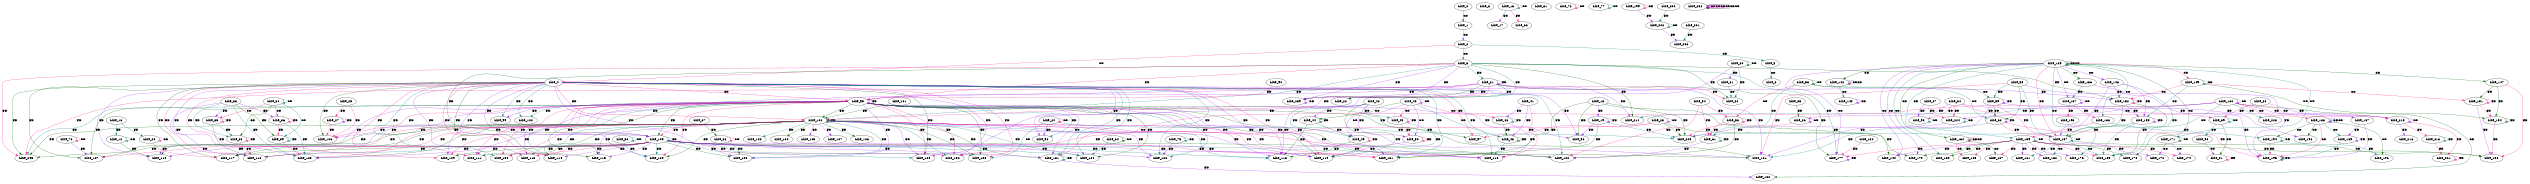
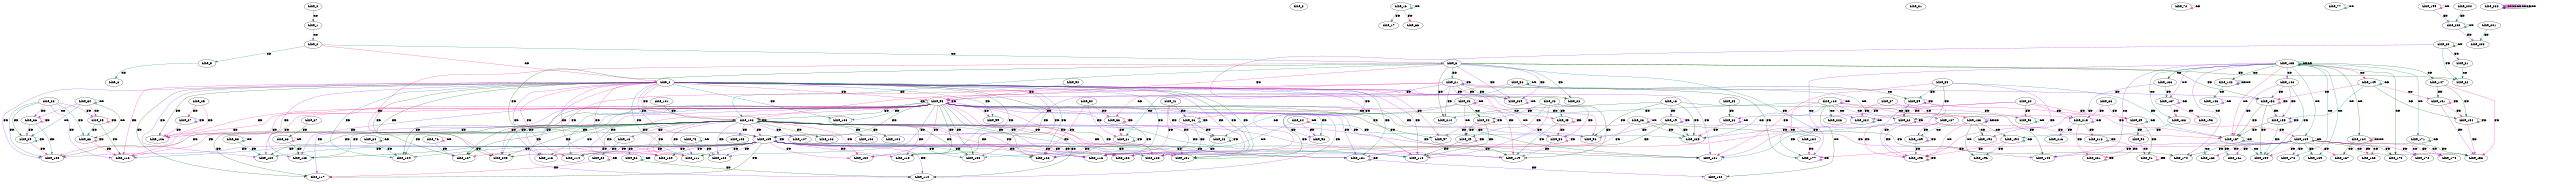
edge "Line_21" -> "Line_82": removed, label "FD"
edge "Line_180" -> "Line_214": label "CD" -> "FD"
edge "Line_102" -> "Line_128": now "Line_102" -> "Line_18"
node "Line_12": label "Line_12" -> "Line_32"
edge "Line_19" -> "Line_140": added, label "FD"
